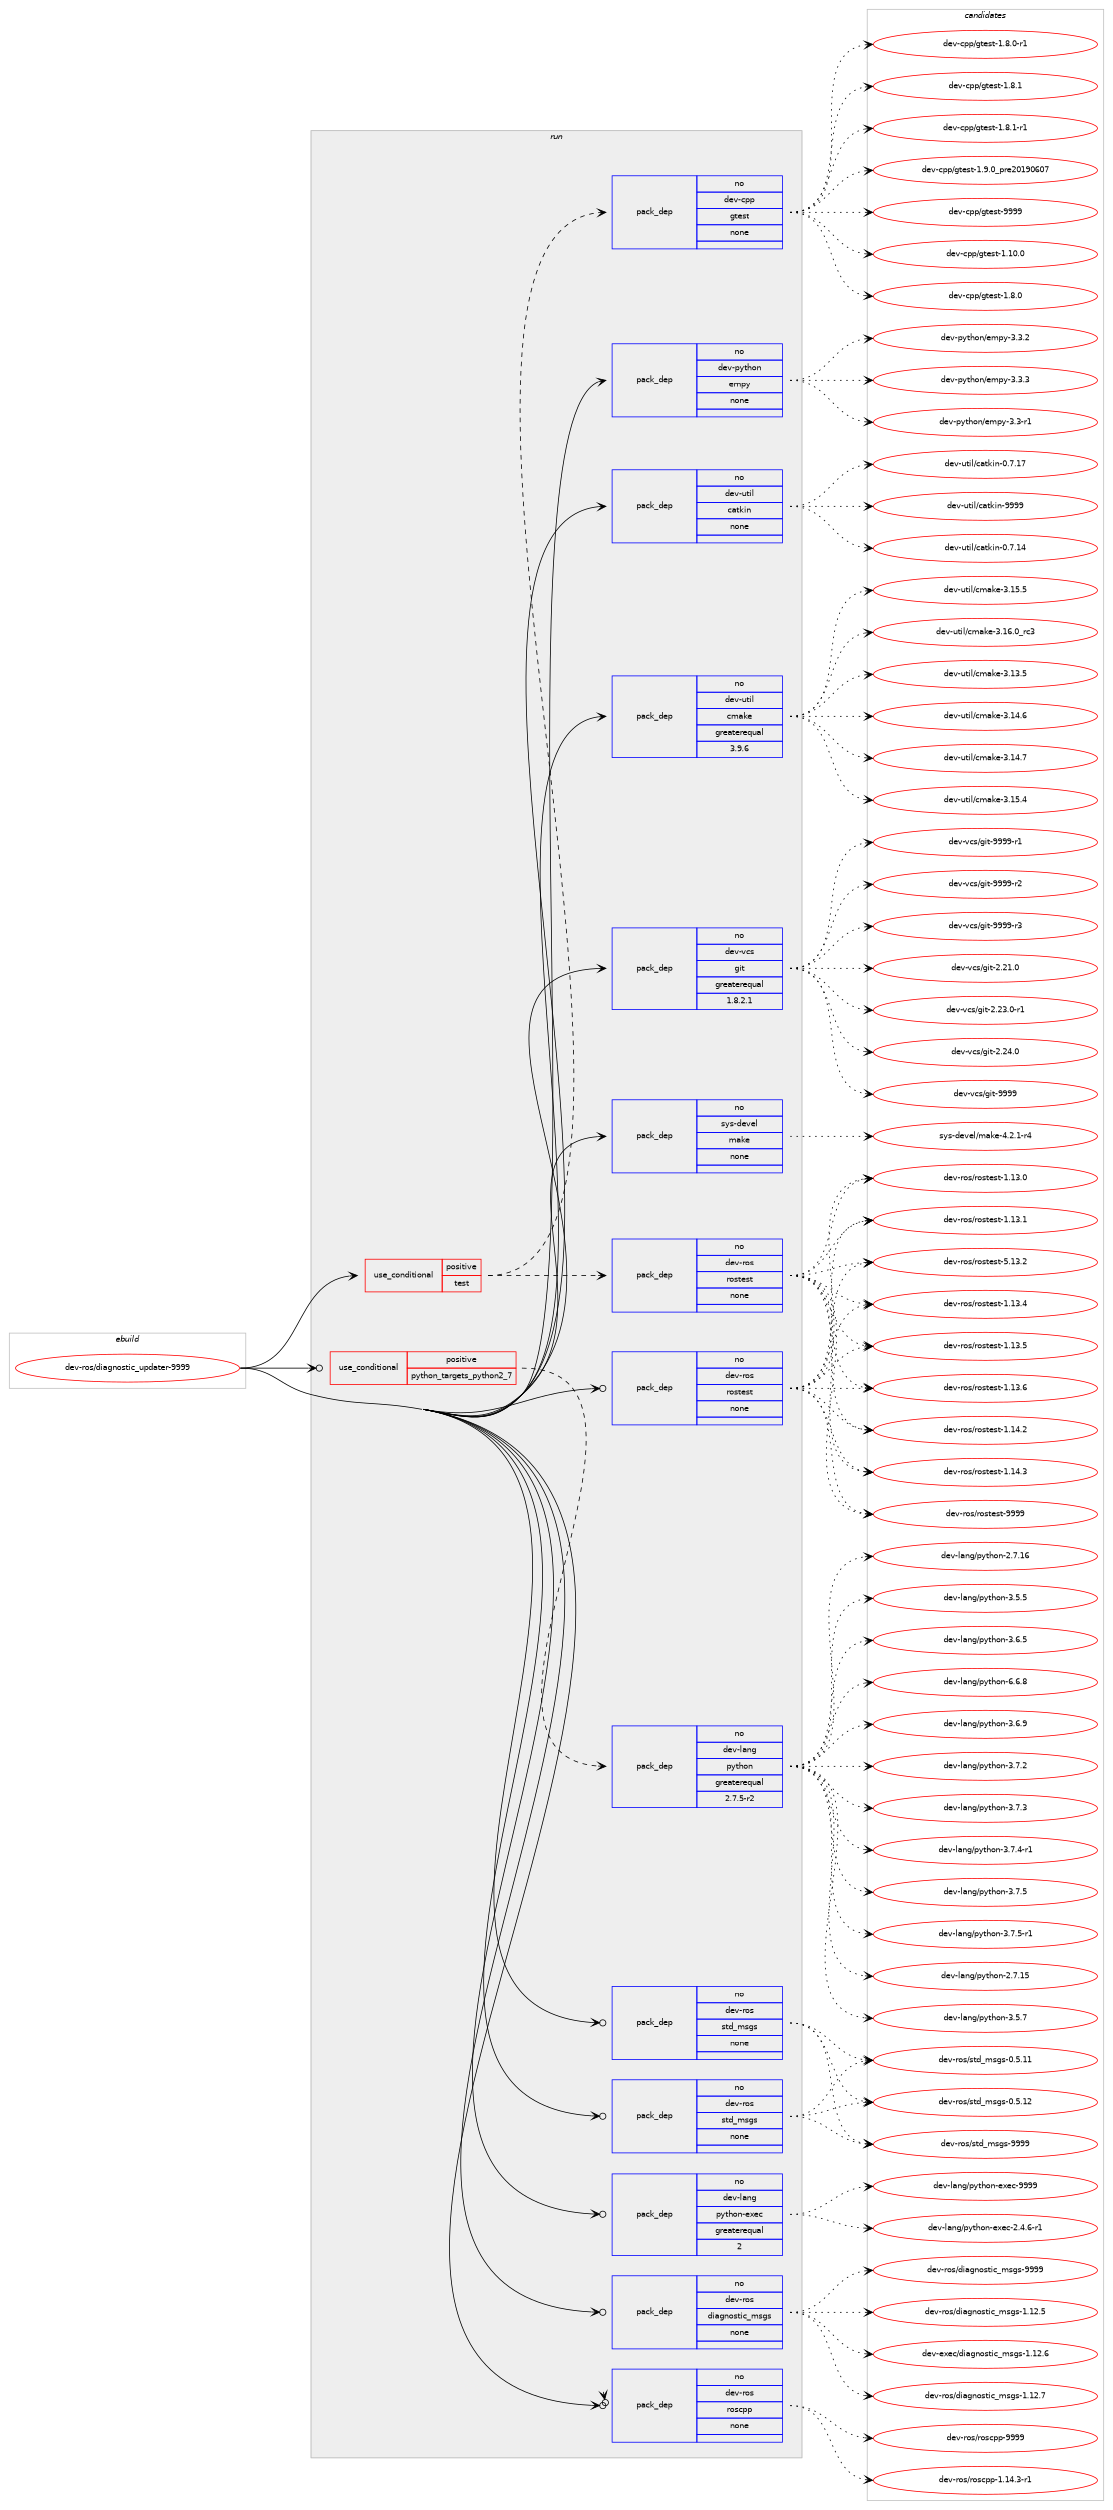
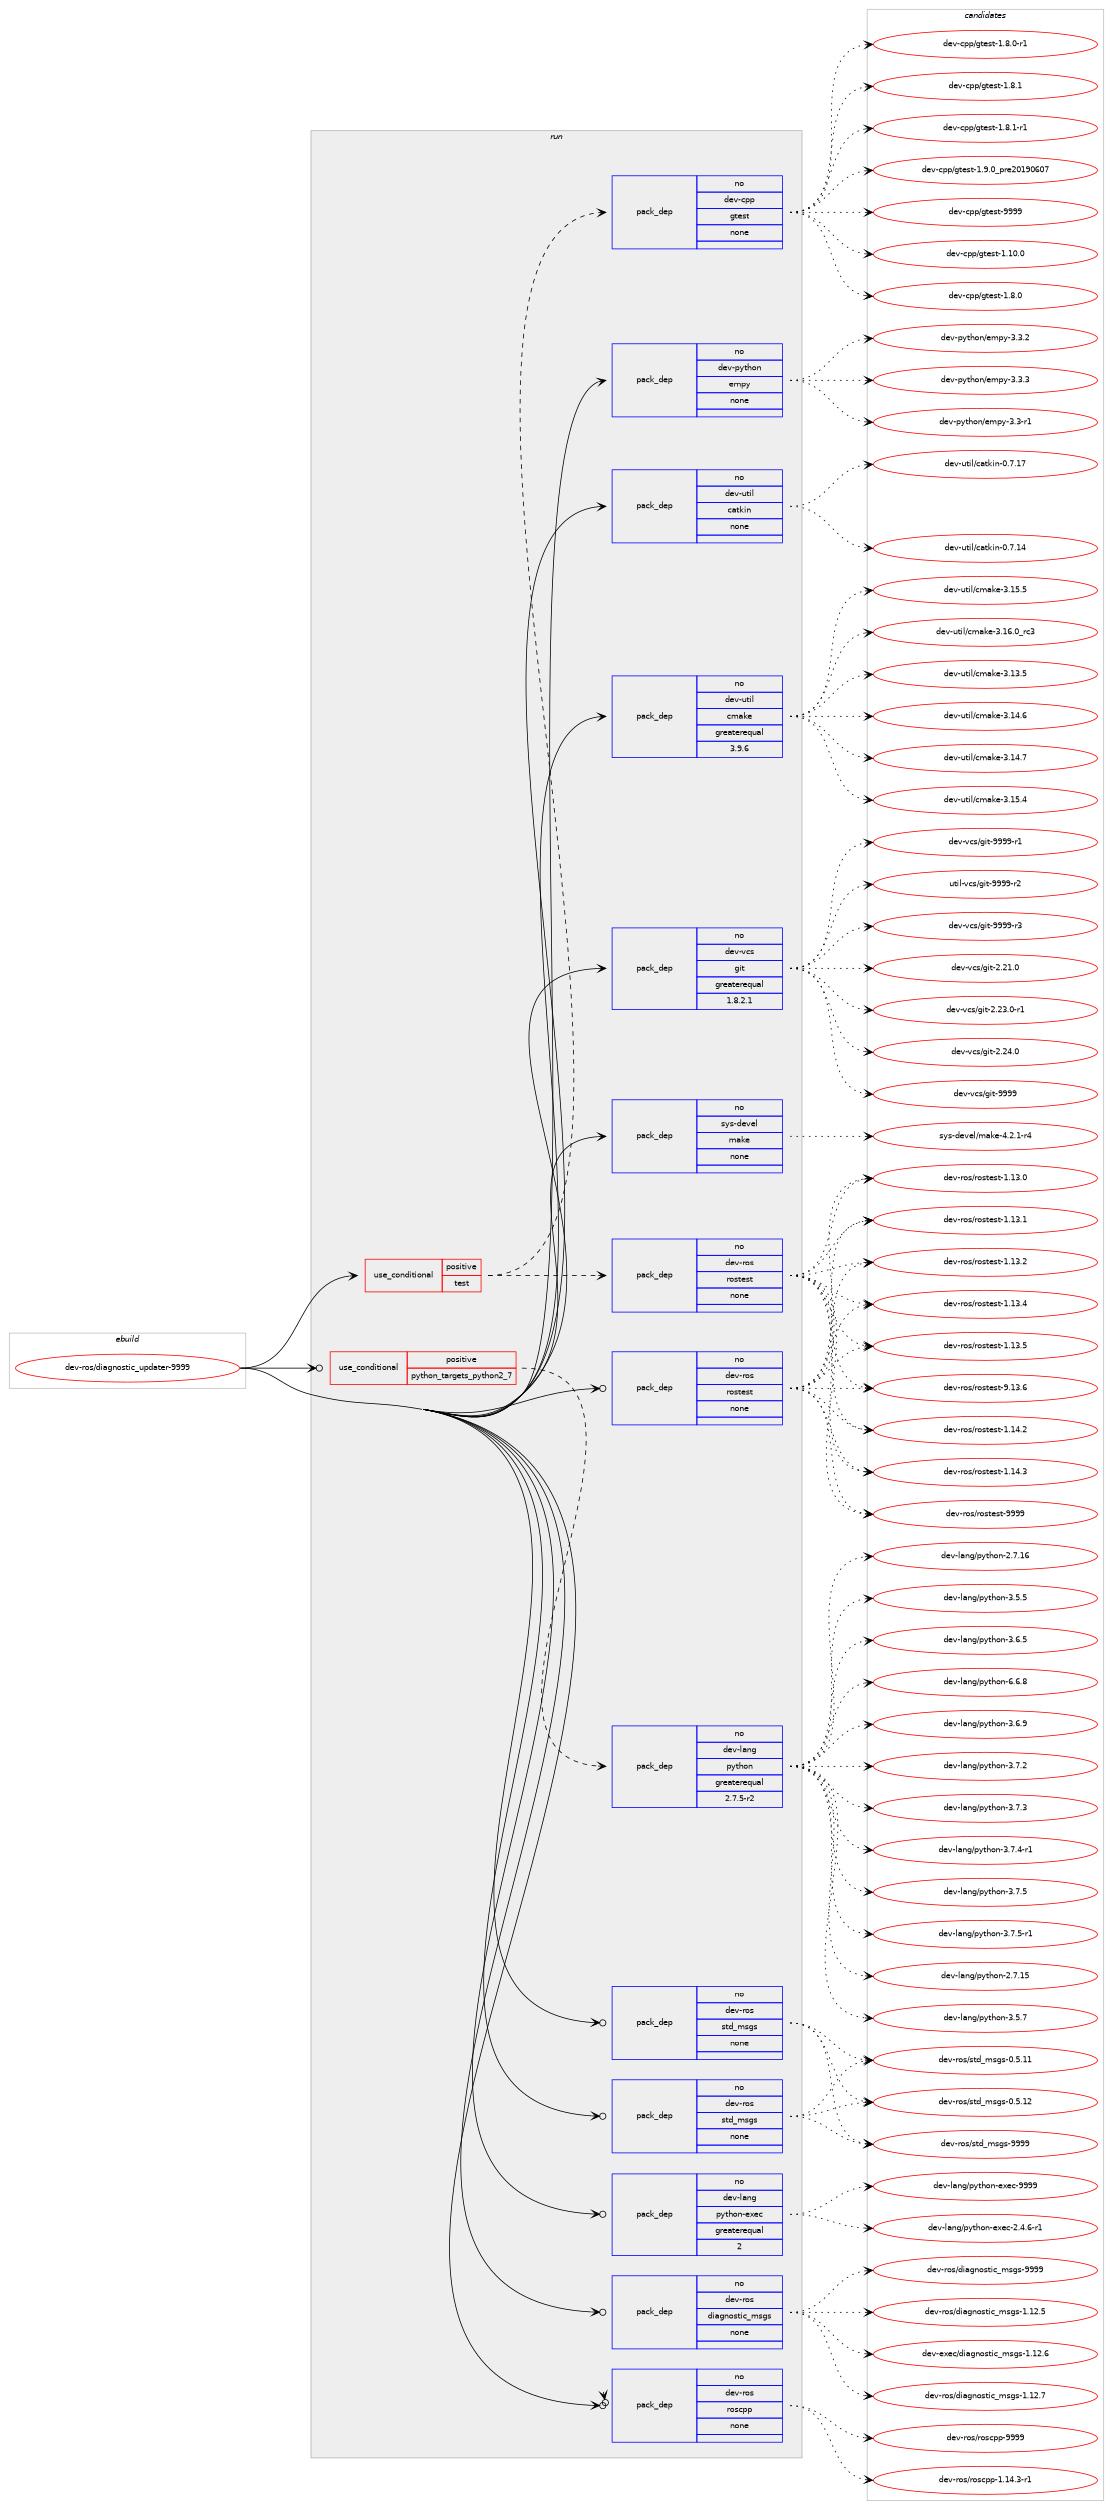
node "dev-util/catkin-9999": removed
node "dev-vcs/git-9999-r2": label "dev-vcs/git-9999-r2" -> "util-vcs/git-9999-r2"
node "dev-ros/rostest-5.13.2": label "dev-ros/rostest-5.13.2" -> "dev-ros/rostest-1.13.2"
node "dev-ros/rostest-1.13.6": label "dev-ros/rostest-1.13.6" -> "dev-ros/rostest-9.13.6"
